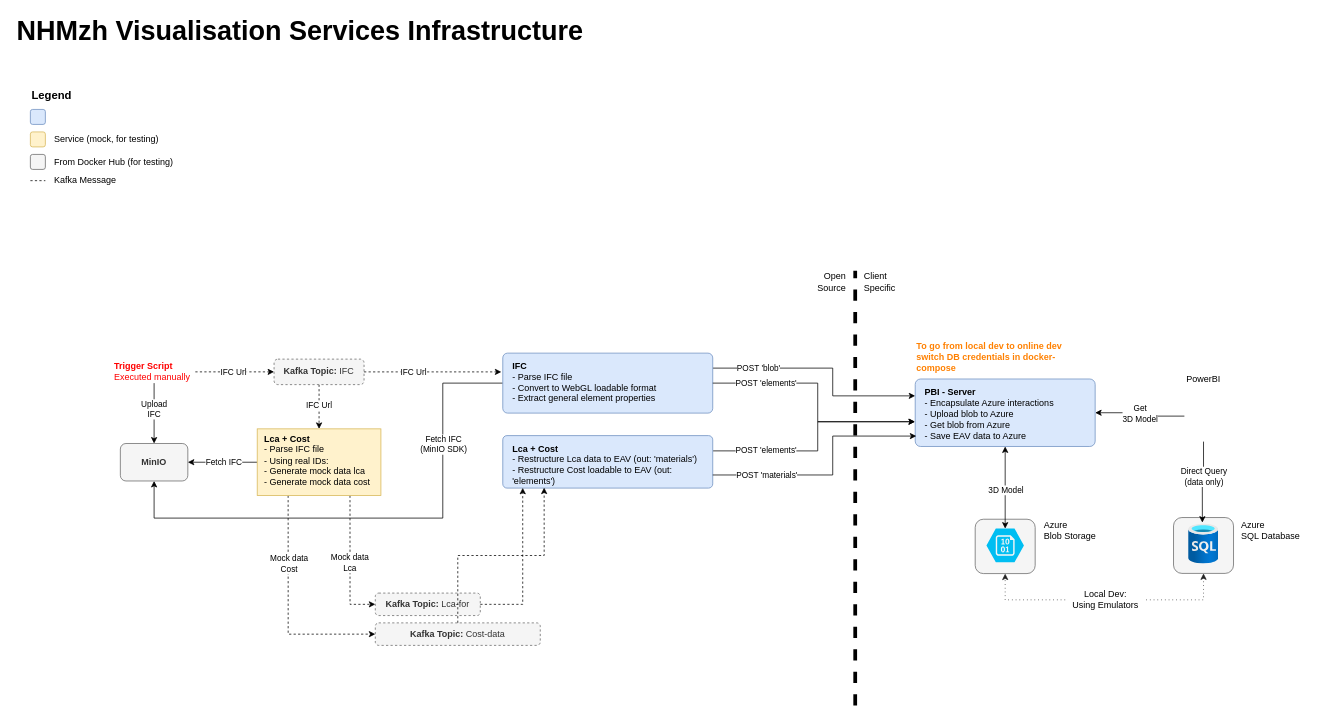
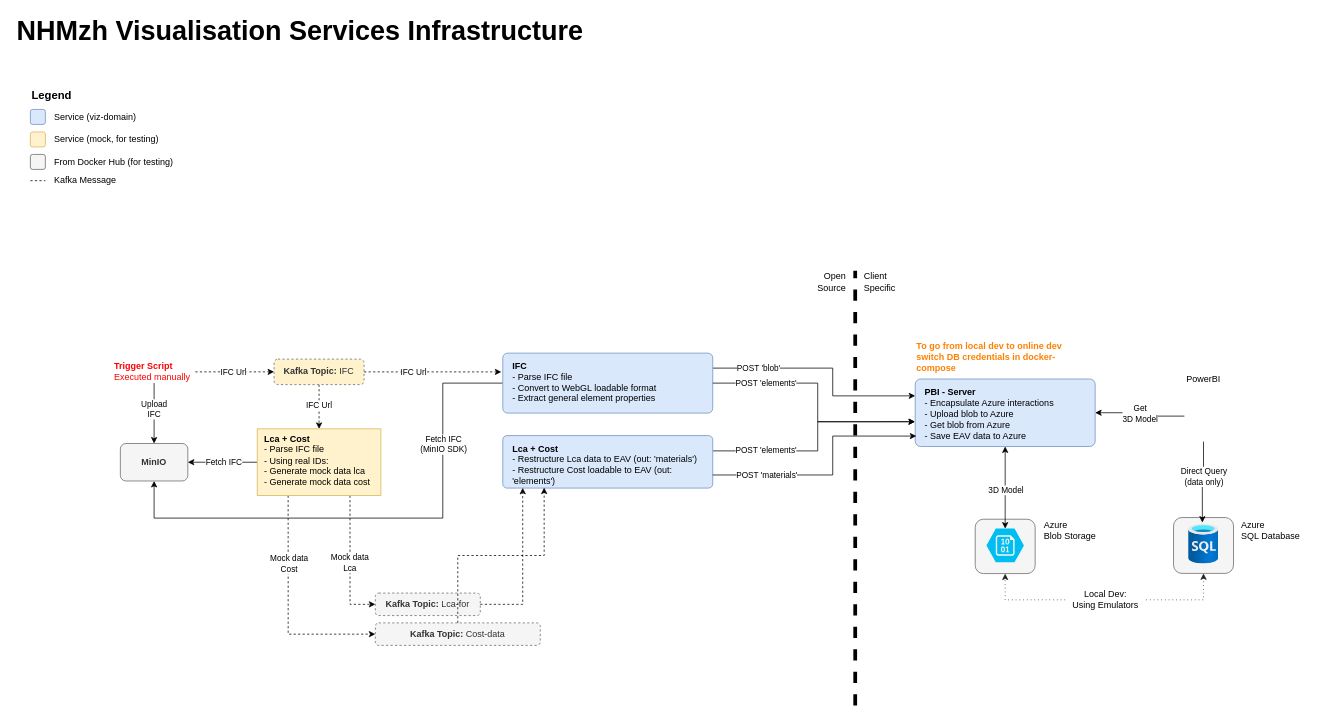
node "Service (viz-domain)": added
node "Kafka Topic: IFC": fillcolor #f5f5f5 -> #fff2cc
